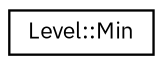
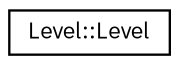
node "Level::Min": label "Level::Min" -> "Level::Level"
